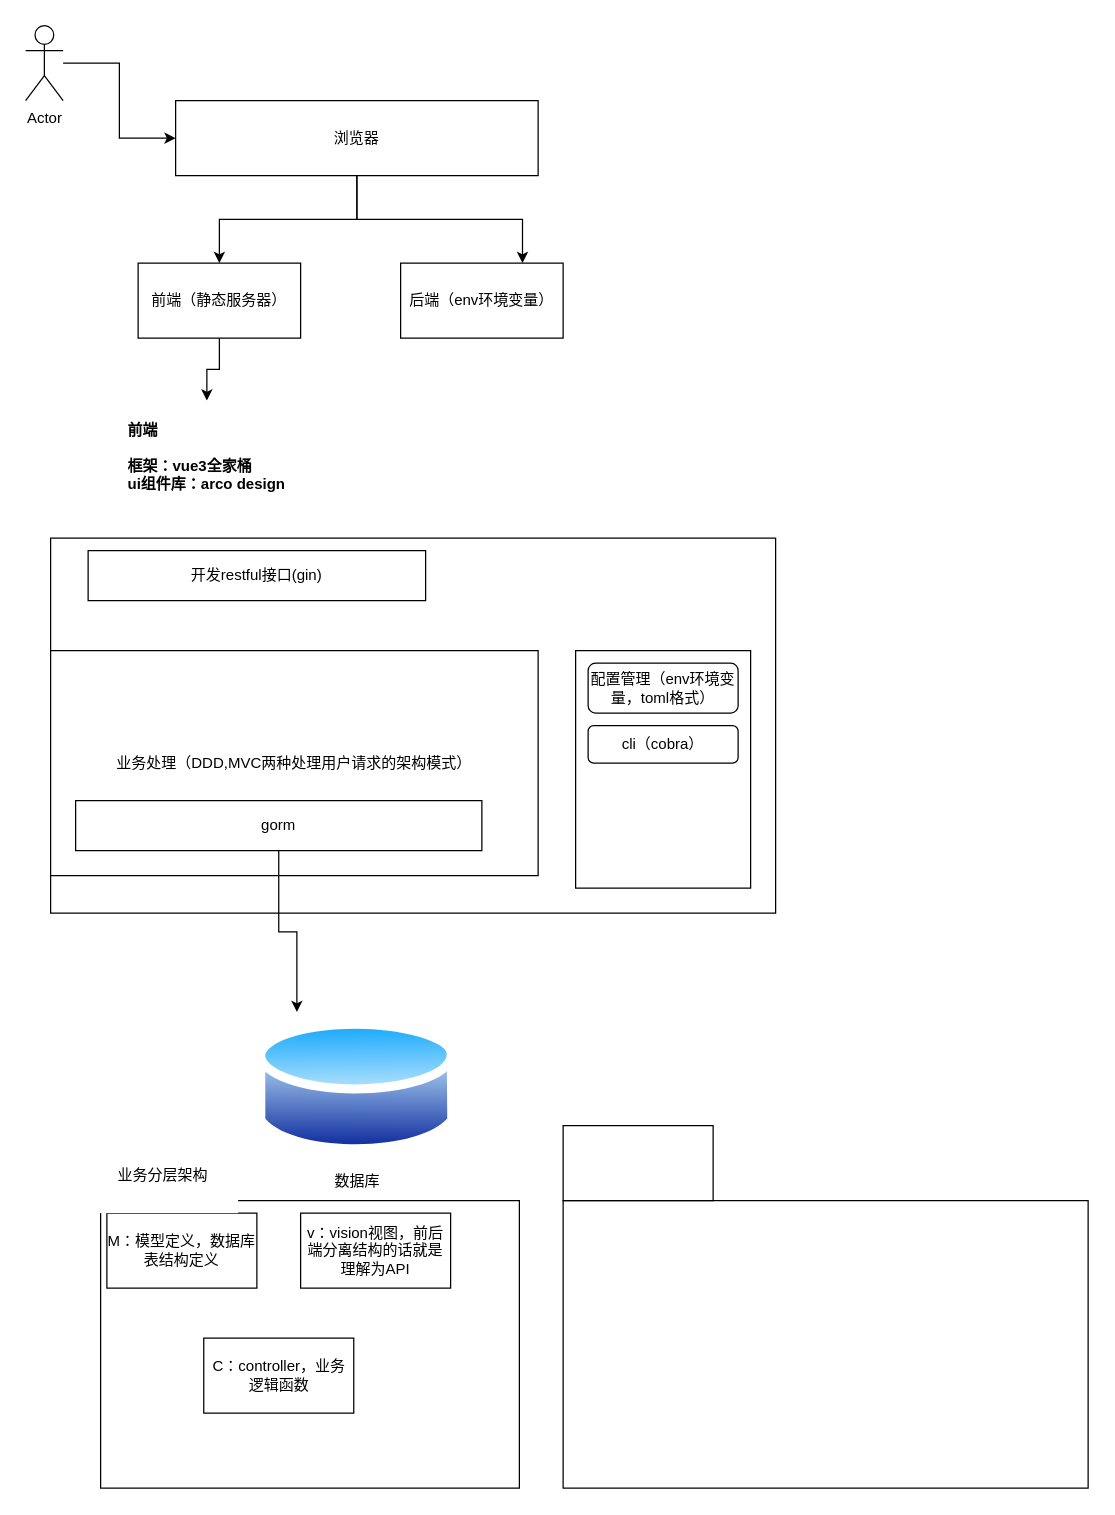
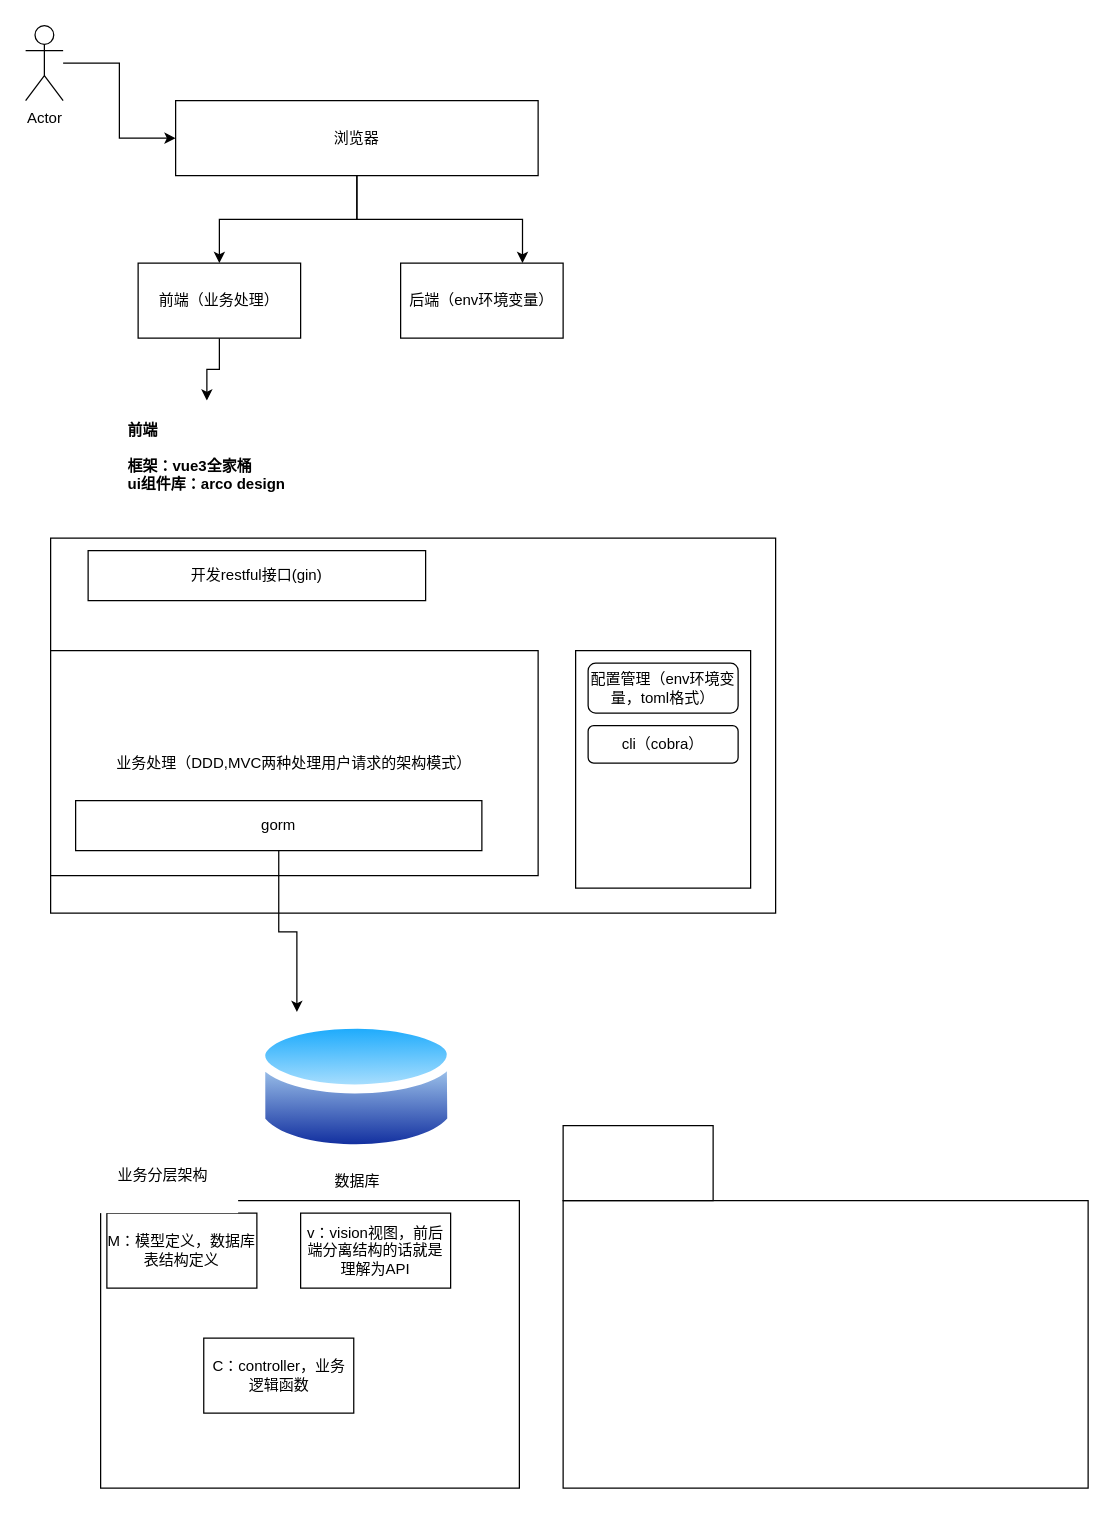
node "前端（静态服务器）": label "前端（静态服务器）" -> "前端（业务处理）"
